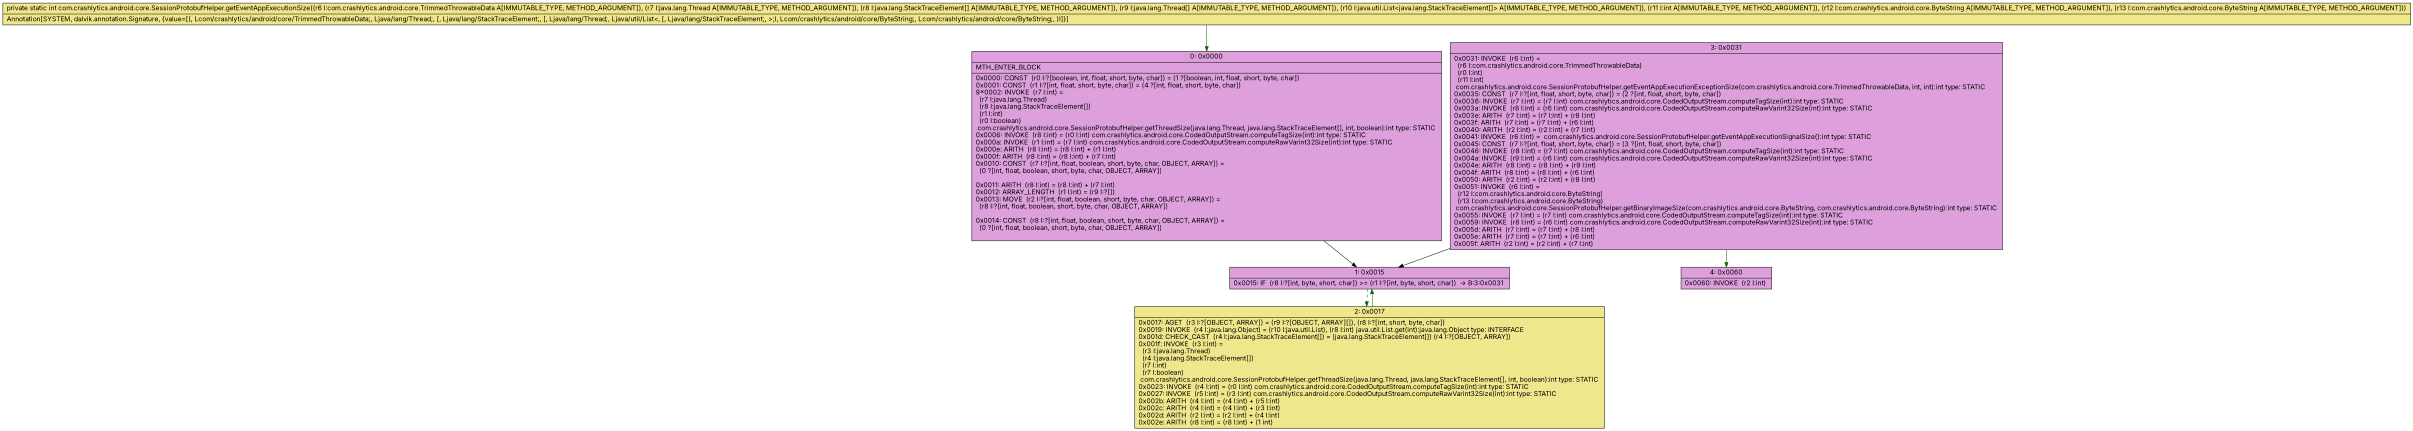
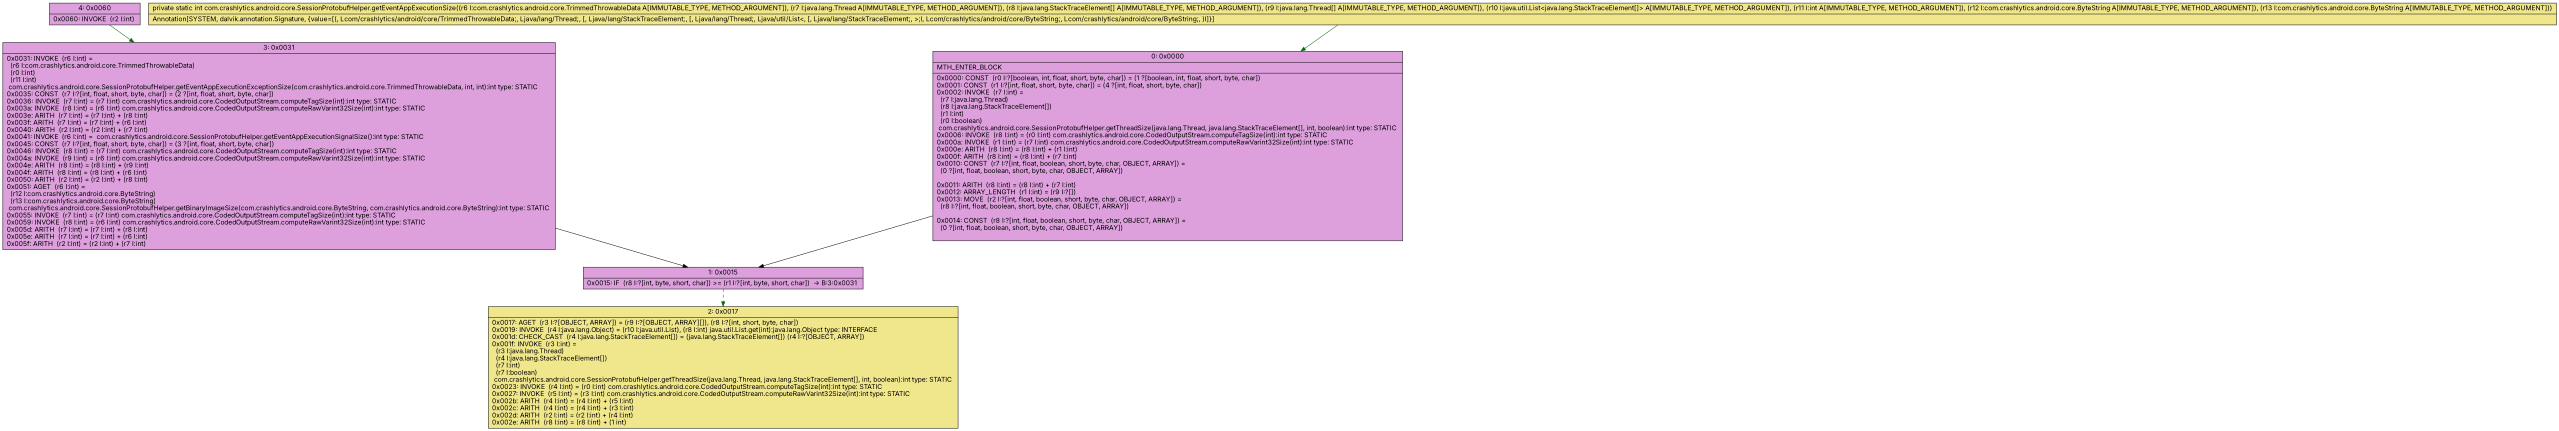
node "0: 0x0000": text "9x0002: INVOKE  (r7 I:int) =" -> "0x0002: INVOKE  (r7 I:int) ="
node "3: 0x0031": text "0x0051: INVOKE  (r6 I:int) =" -> "0x0051: AGET  (r6 I:int) ="
edge "3: 0x0031" -> "4: 0x0060": reversed
edge "2: 0x0017" -> "1: 0x0015": removed
